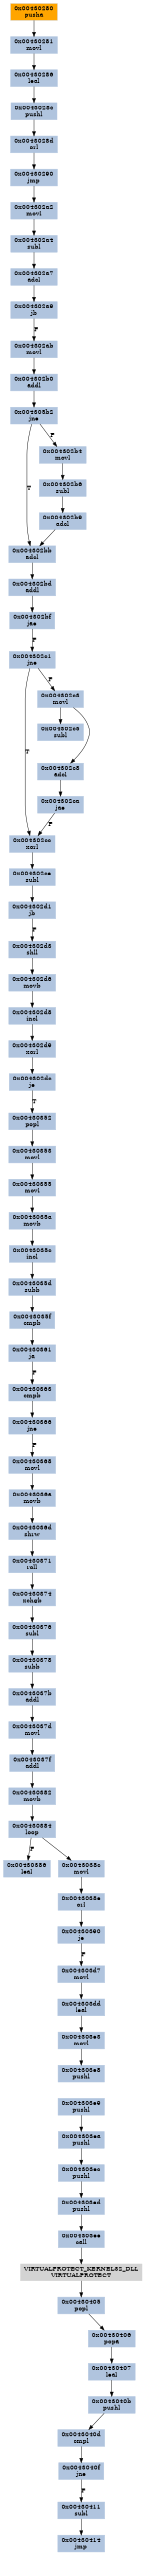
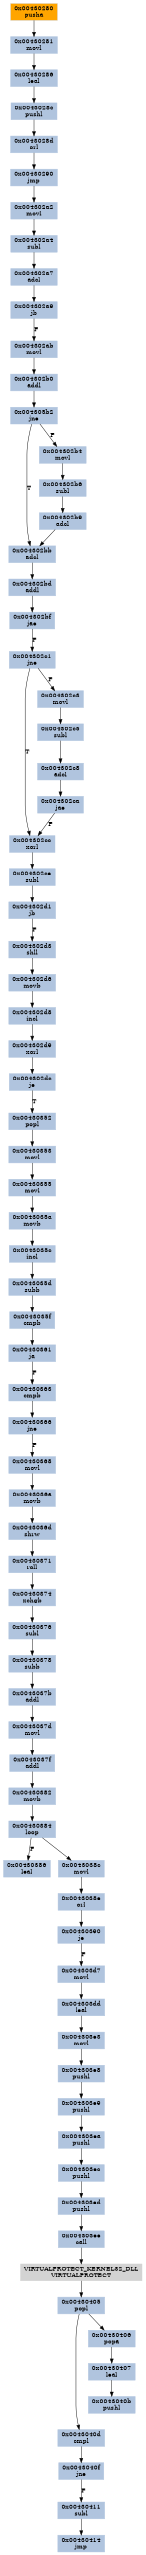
edge "0x004302c3 movl" -> "0x004302c8 adcl": now "0x004302c5 subl" -> "0x004302c8 adcl"
edge "0x004303e8 pushl" -> "0x004303e9 pushl": added
edge "0x0043040b pushl" -> "0x0043040d cmpl": now "0x00430405 popl" -> "0x0043040d cmpl"
